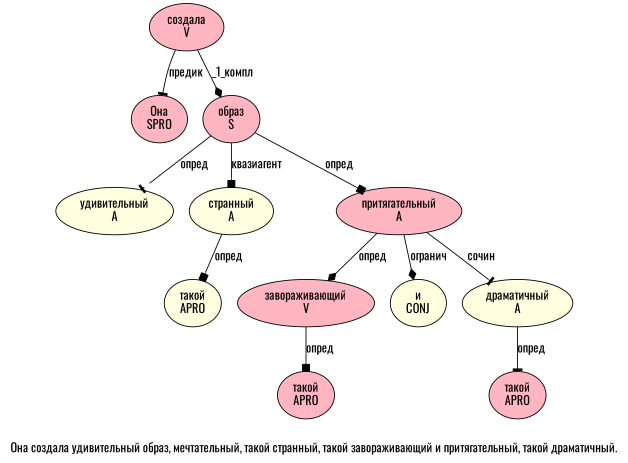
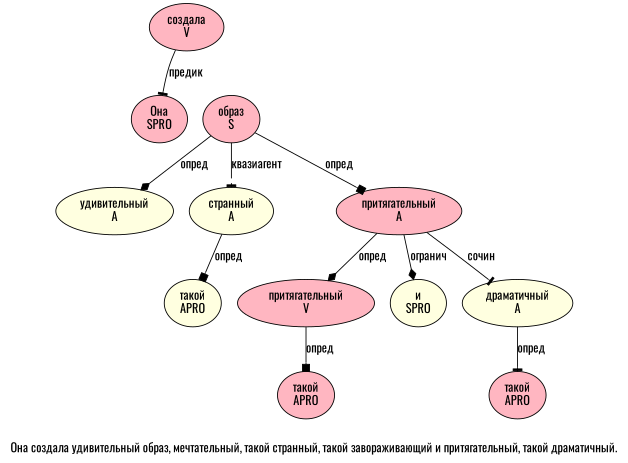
edge "создала V" -> "образ S": removed, label "_1_компл"
edge "образ S" -> "удивительный A": arrowhead tee -> diamond
edge "образ S" -> "странный A": arrowhead box -> tee
node "завораживающий V": label "завораживающий V" -> "притягательный V"
node "и CONJ": label "и CONJ" -> "и SPRO"
